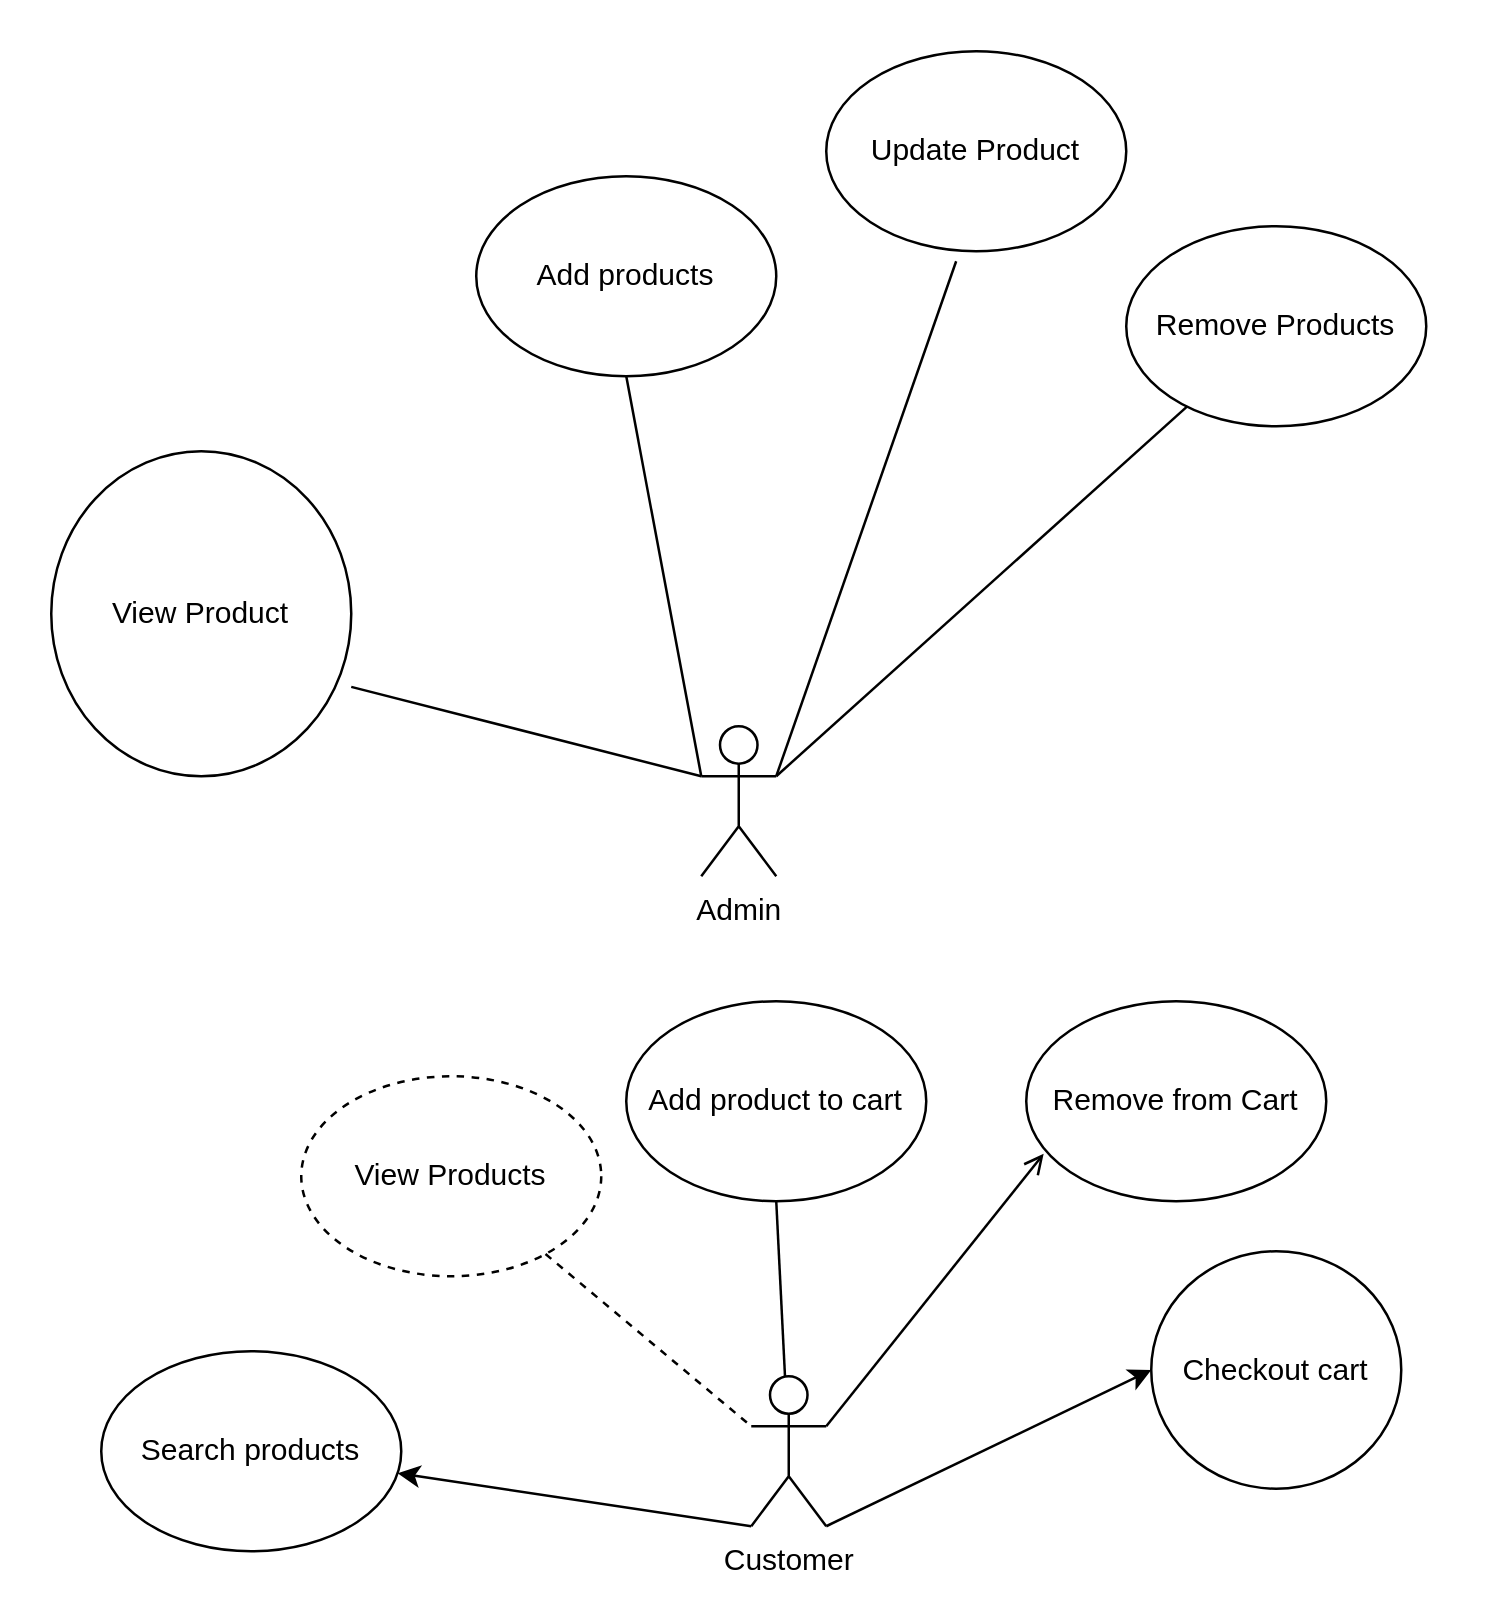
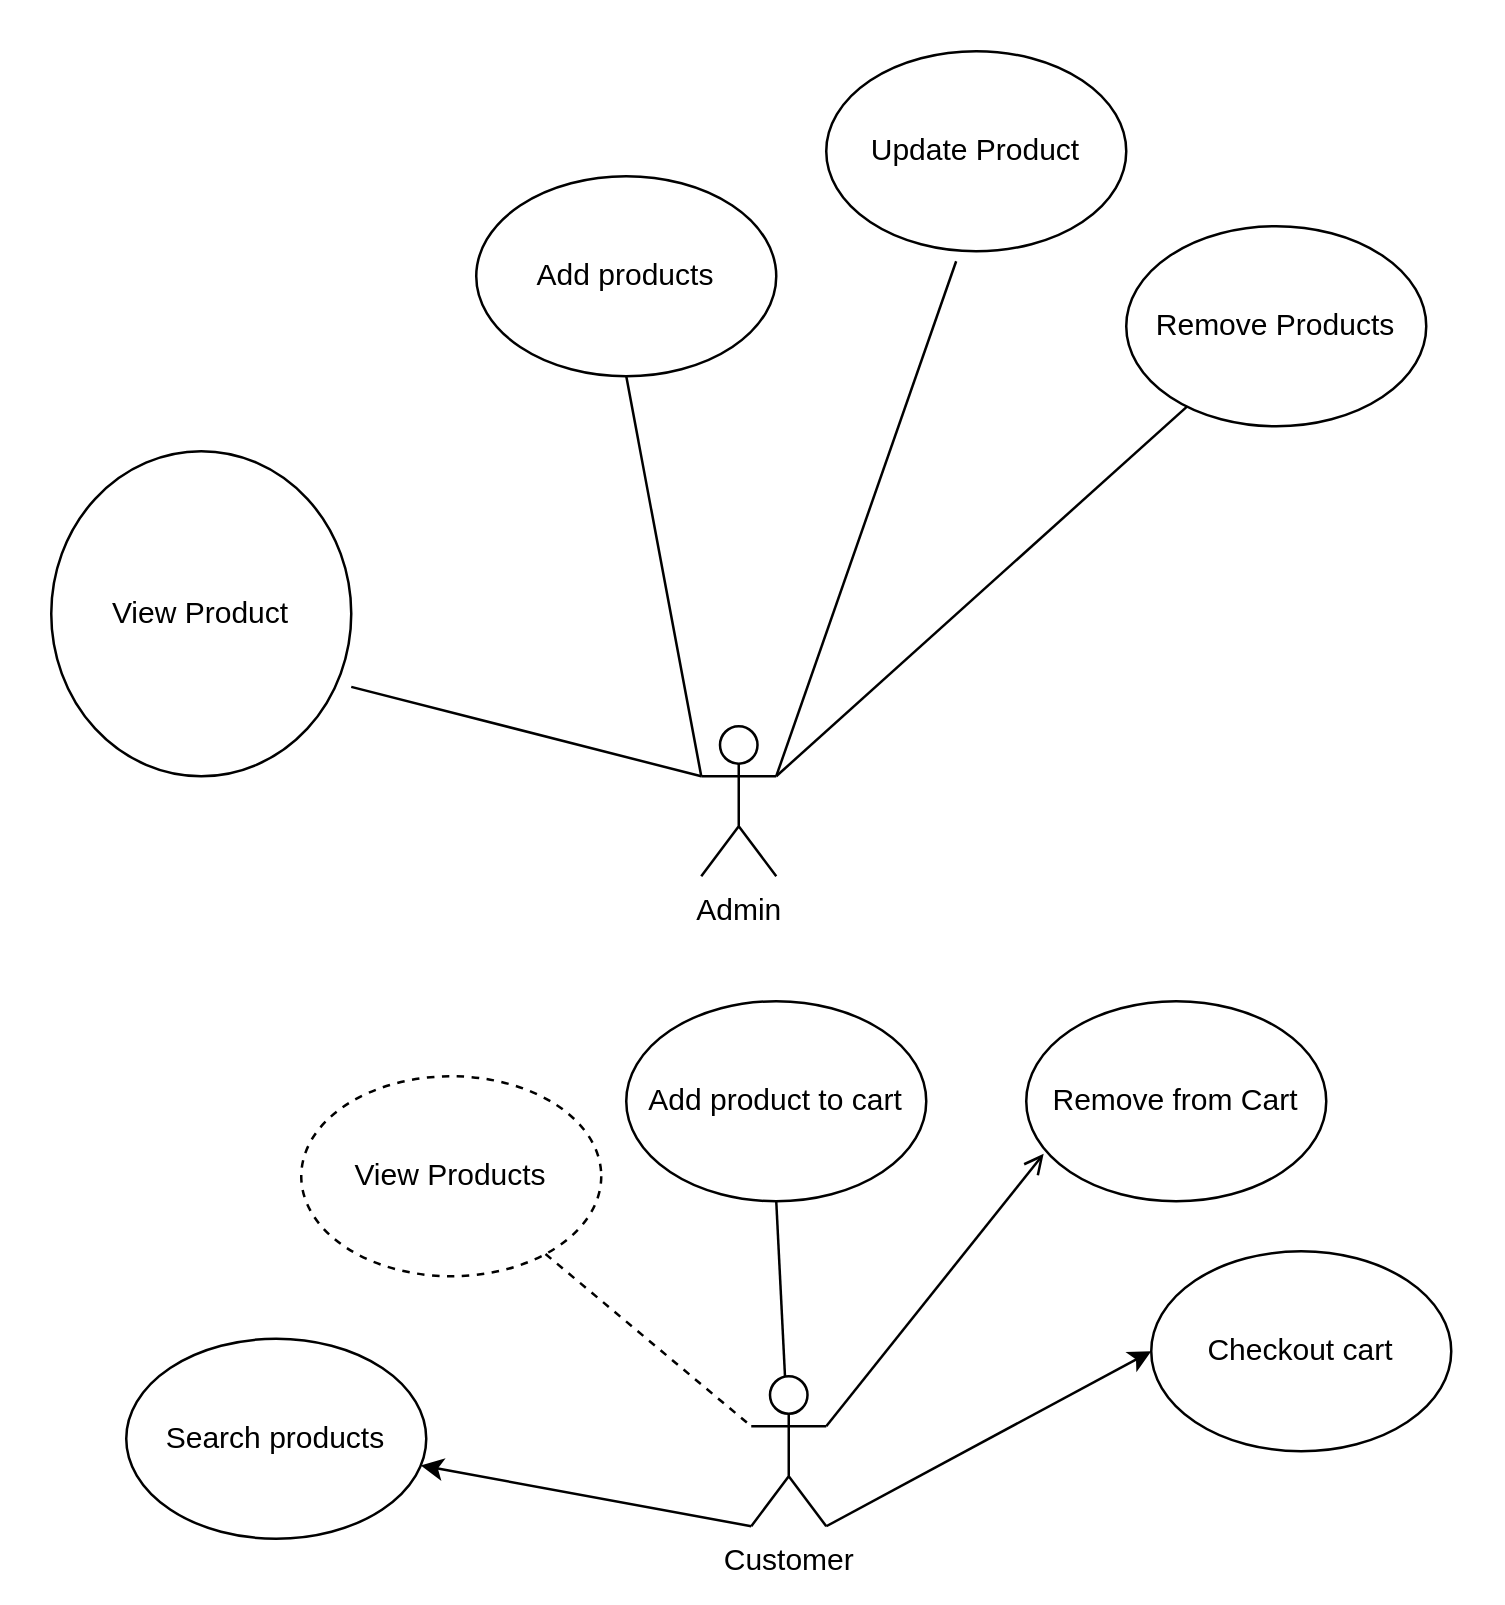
node "Checkout cart": size 250x238 -> 300x200
node "Search products": moved (251, 1451) -> (276, 1439)
